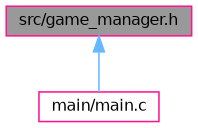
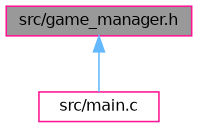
node "main/main.c": label "main/main.c" -> "src/main.c"
